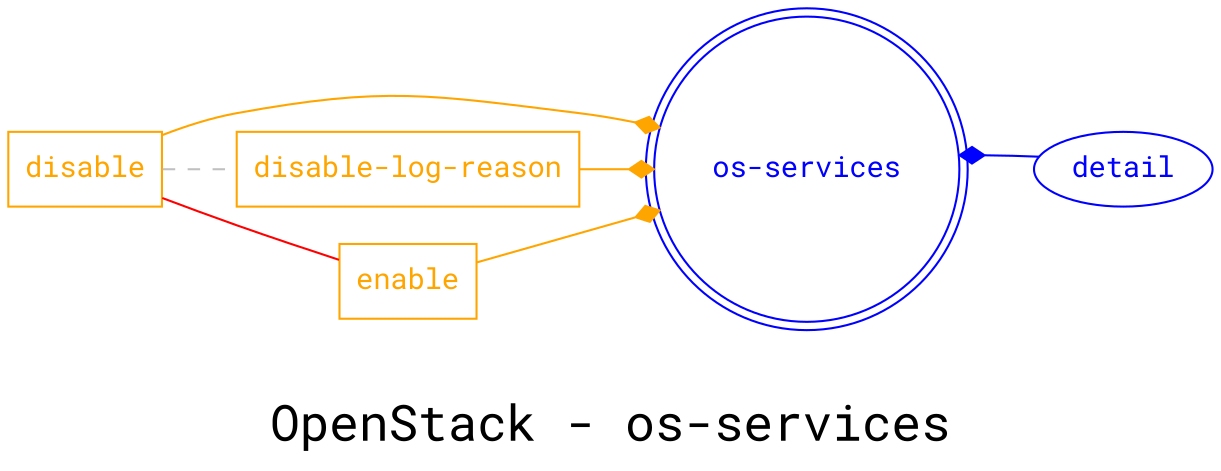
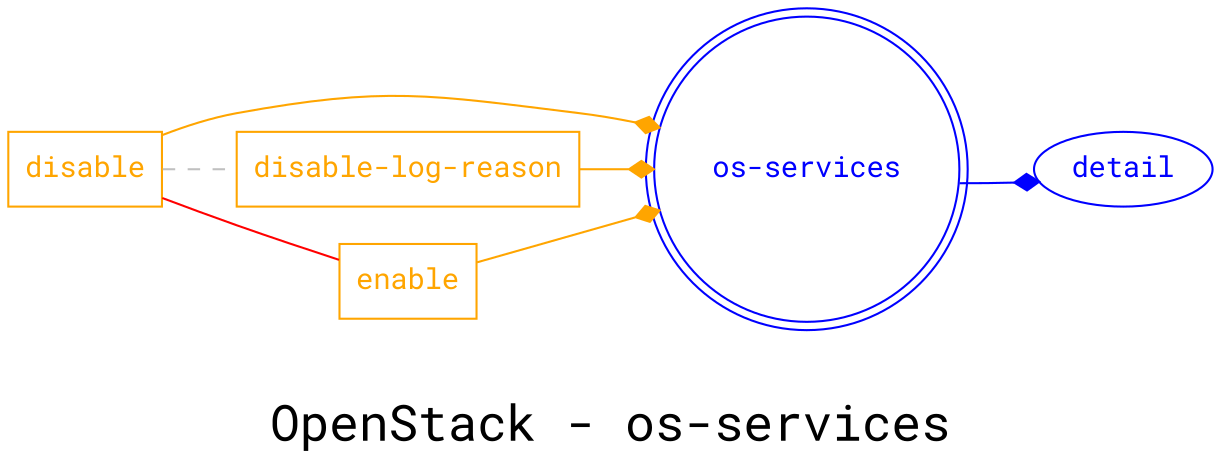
edge "detail" -> "os-services": reversed
